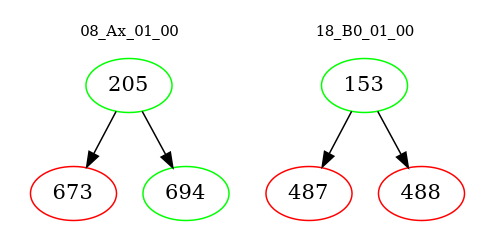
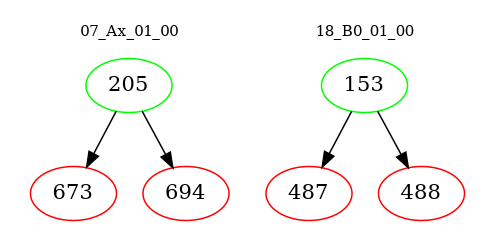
cluster "08_Ax_01_00": label "08_Ax_01_00" -> "07_Ax_01_00"
node "694": color green -> red
